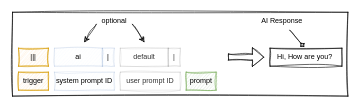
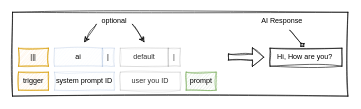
node "user prompt ID": label "user prompt ID" -> "user you ID"
